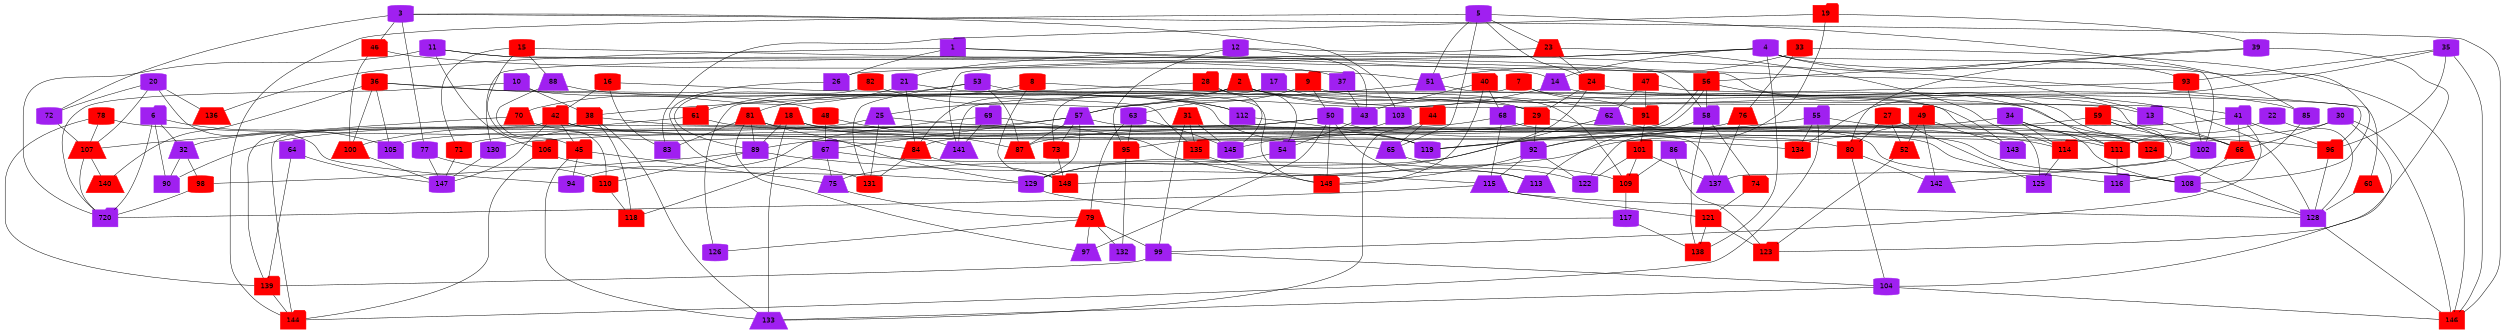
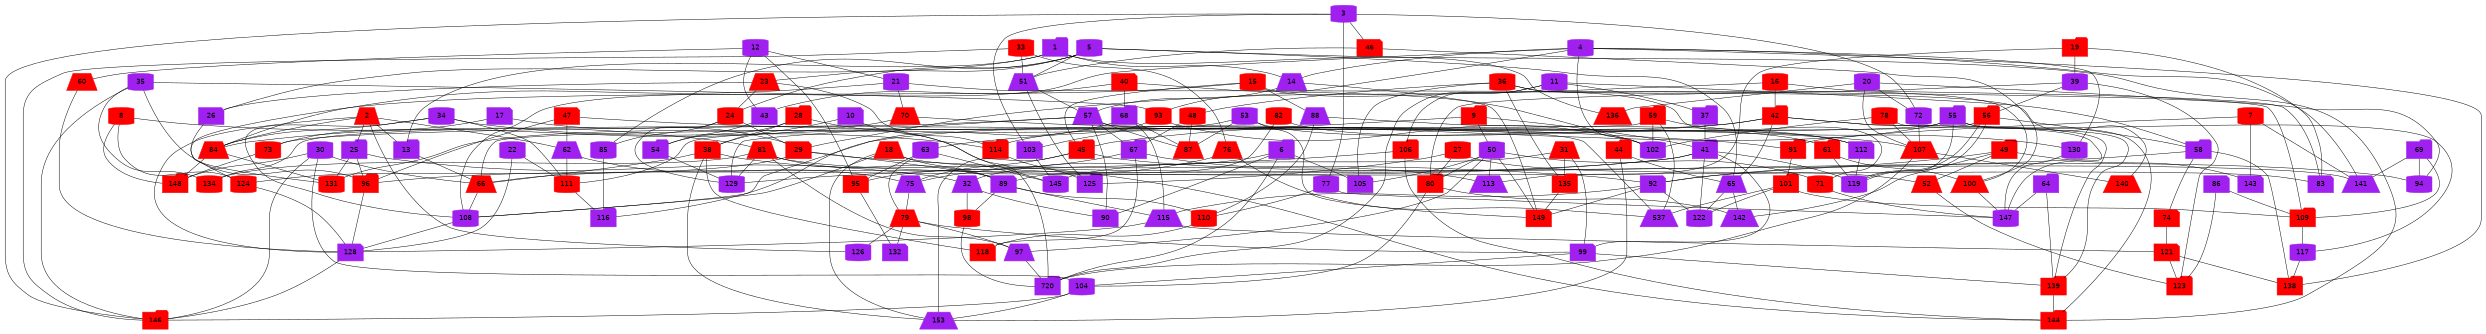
edge "10" -- "119": now "41" -- "119"
edge "37" -- "43": now "37" -- "41"
node "25": shape trapezium -> folder
edge "102" -- "142": now "65" -- "142"
node "137": label "137" -> "537"
edge "115" -- "720": now "97" -- "720"
edge "129" -- "117": now "55" -- "117"
node "133": label "133" -> "153"
